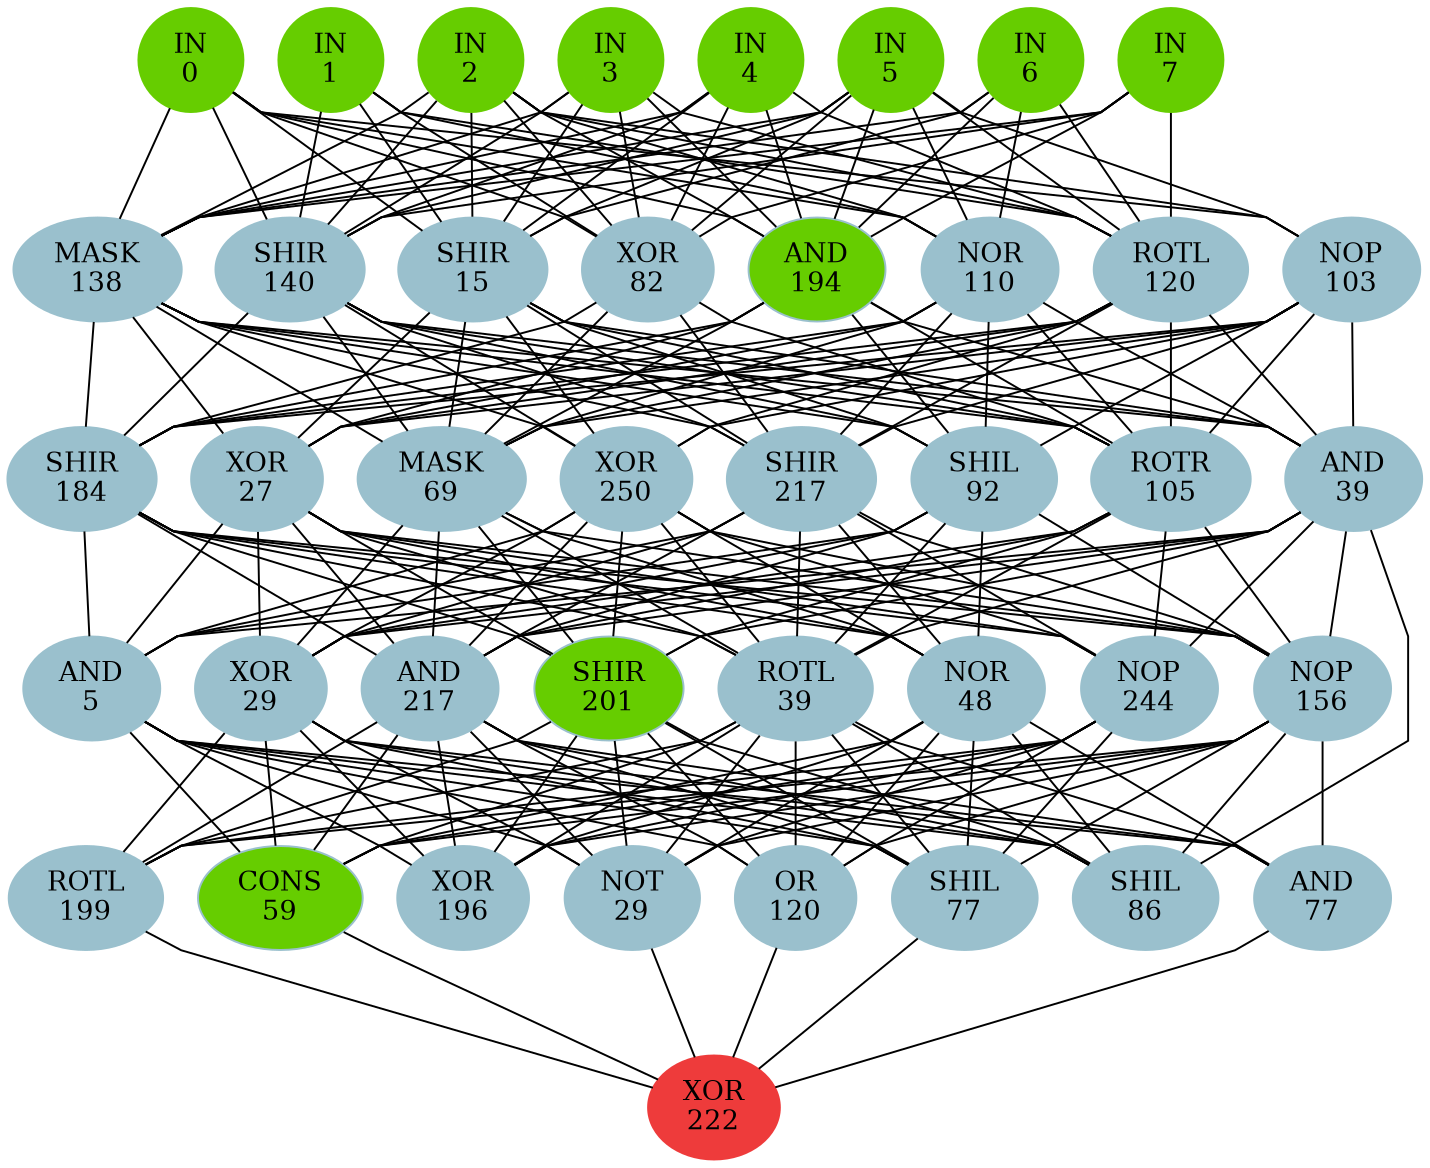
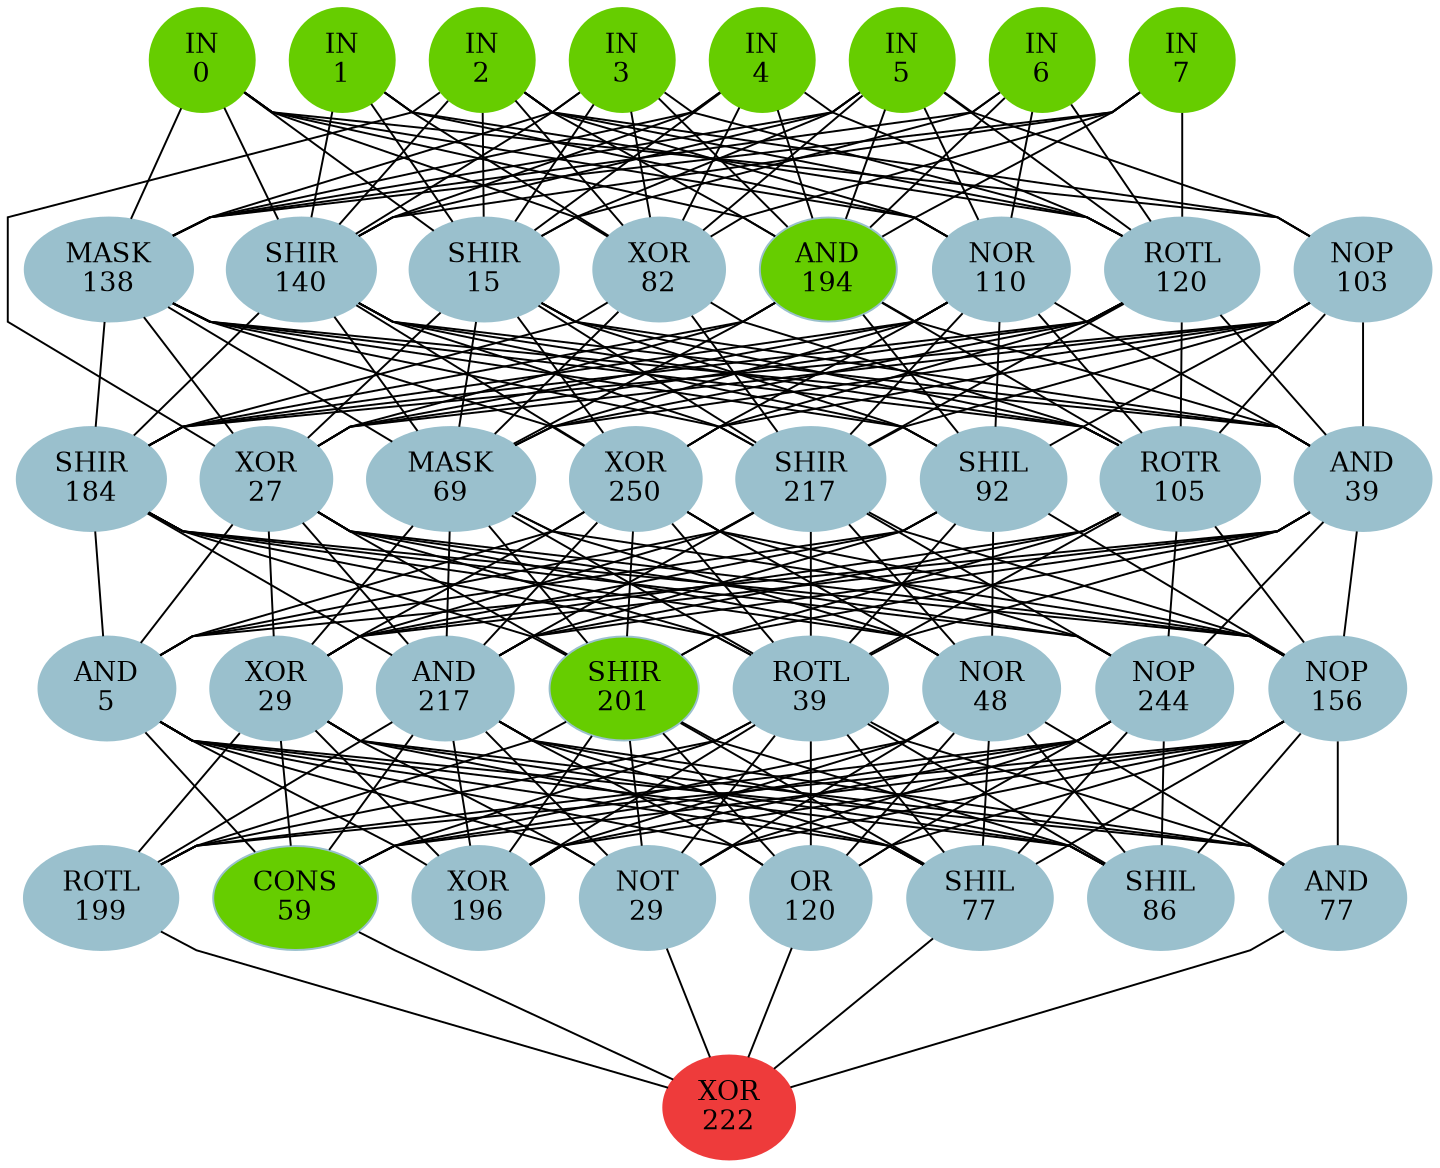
edge "IN 2" -- "MASK 138": now "IN 2" -- "XOR 27"
edge "NOR 110" -- "XOR 250": added
edge "AND 39" -- "SHIL 86": now "NOP 244" -- "SHIL 86"
